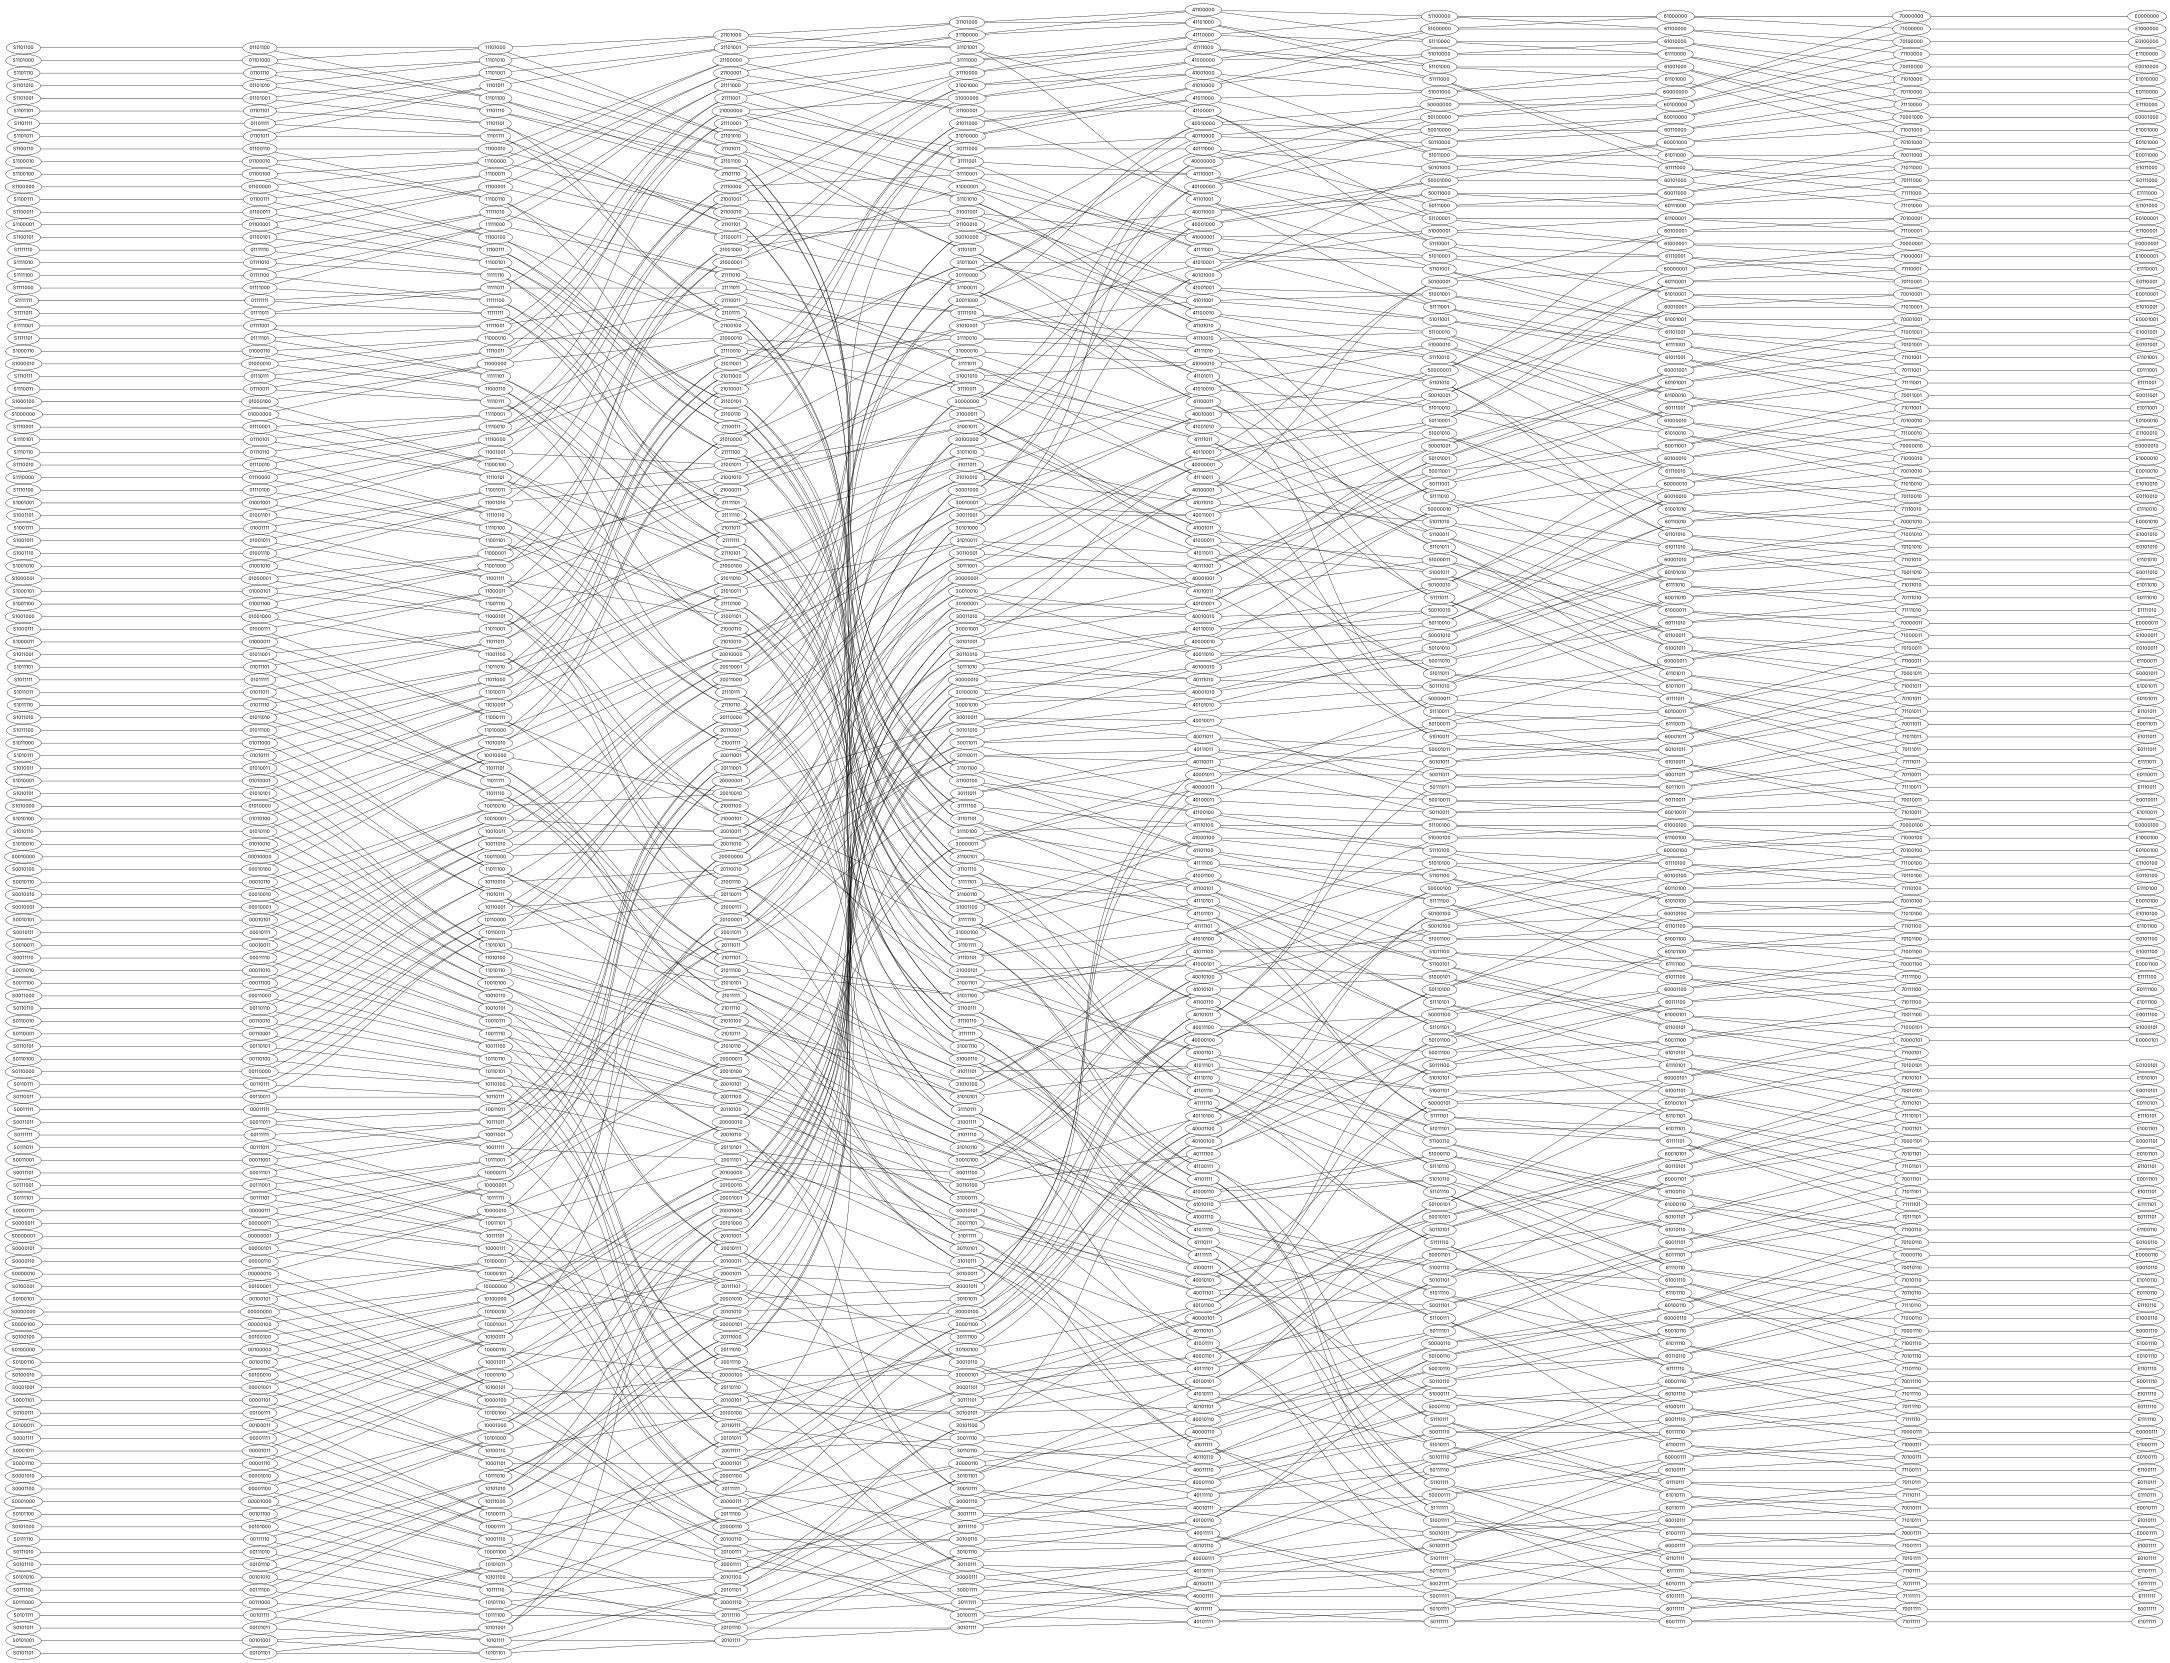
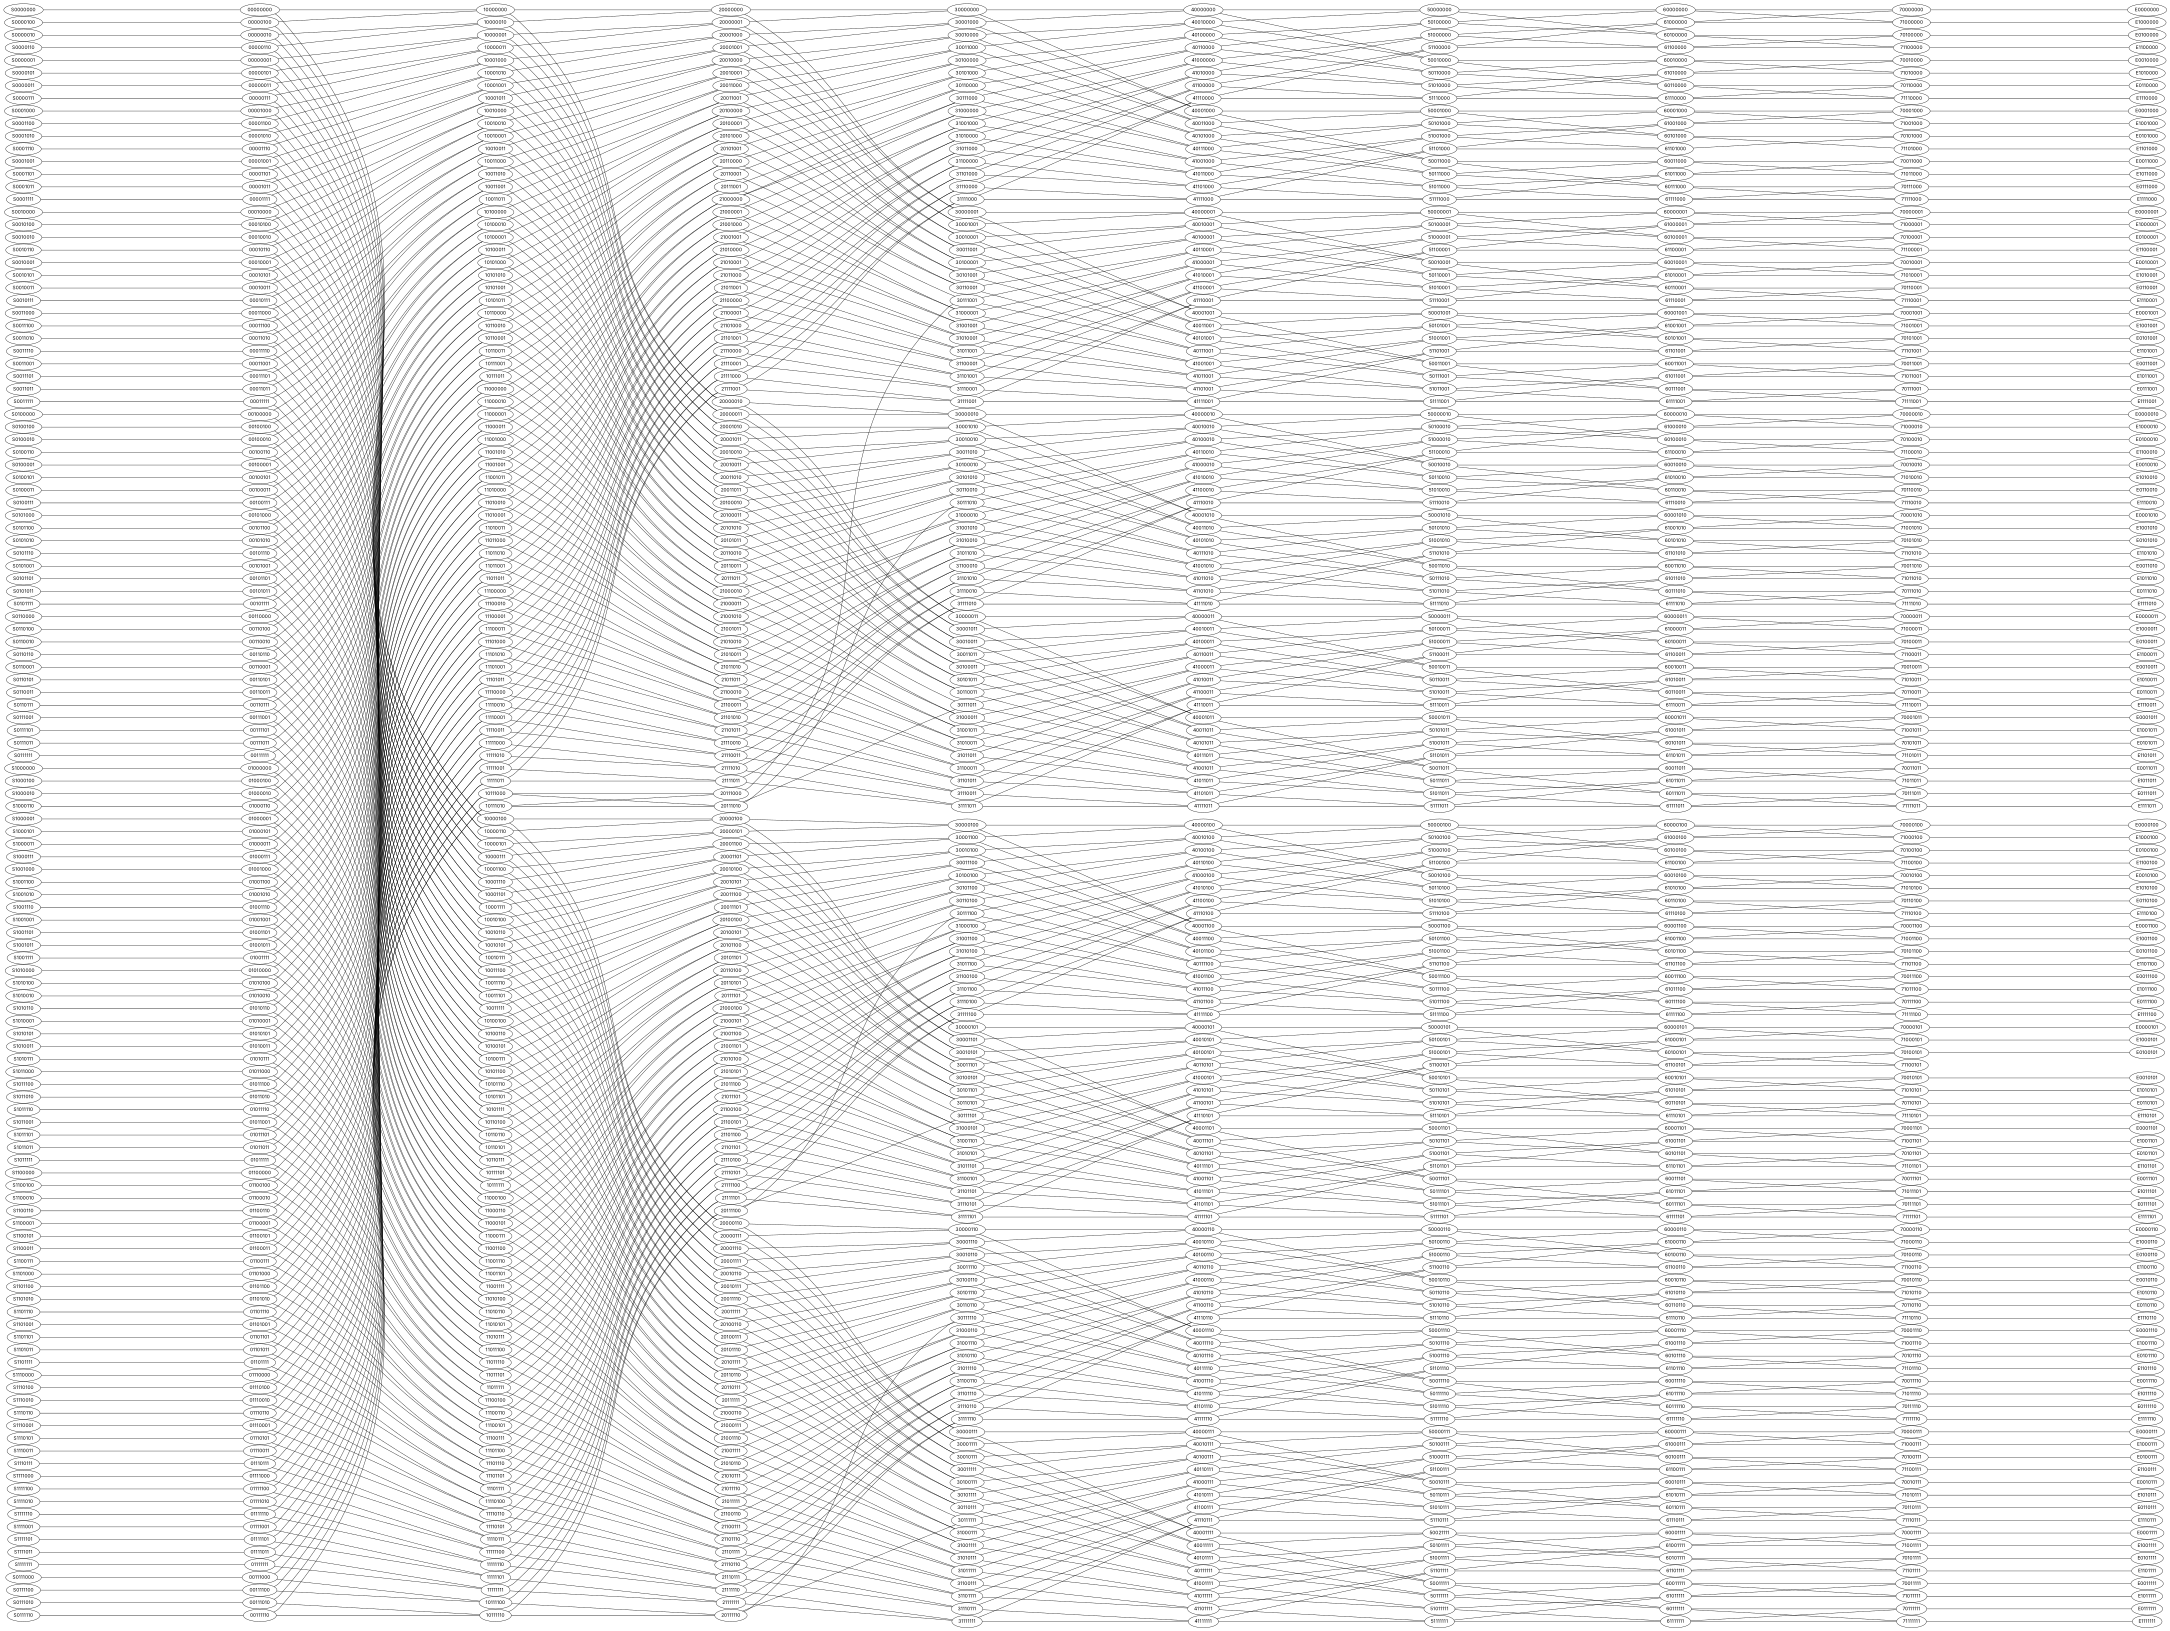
edge "30011011" -- "40100011": now "30100011" -- "40100011"
edge "61000110" -- "71100110": now "61000110" -- "71000110"
